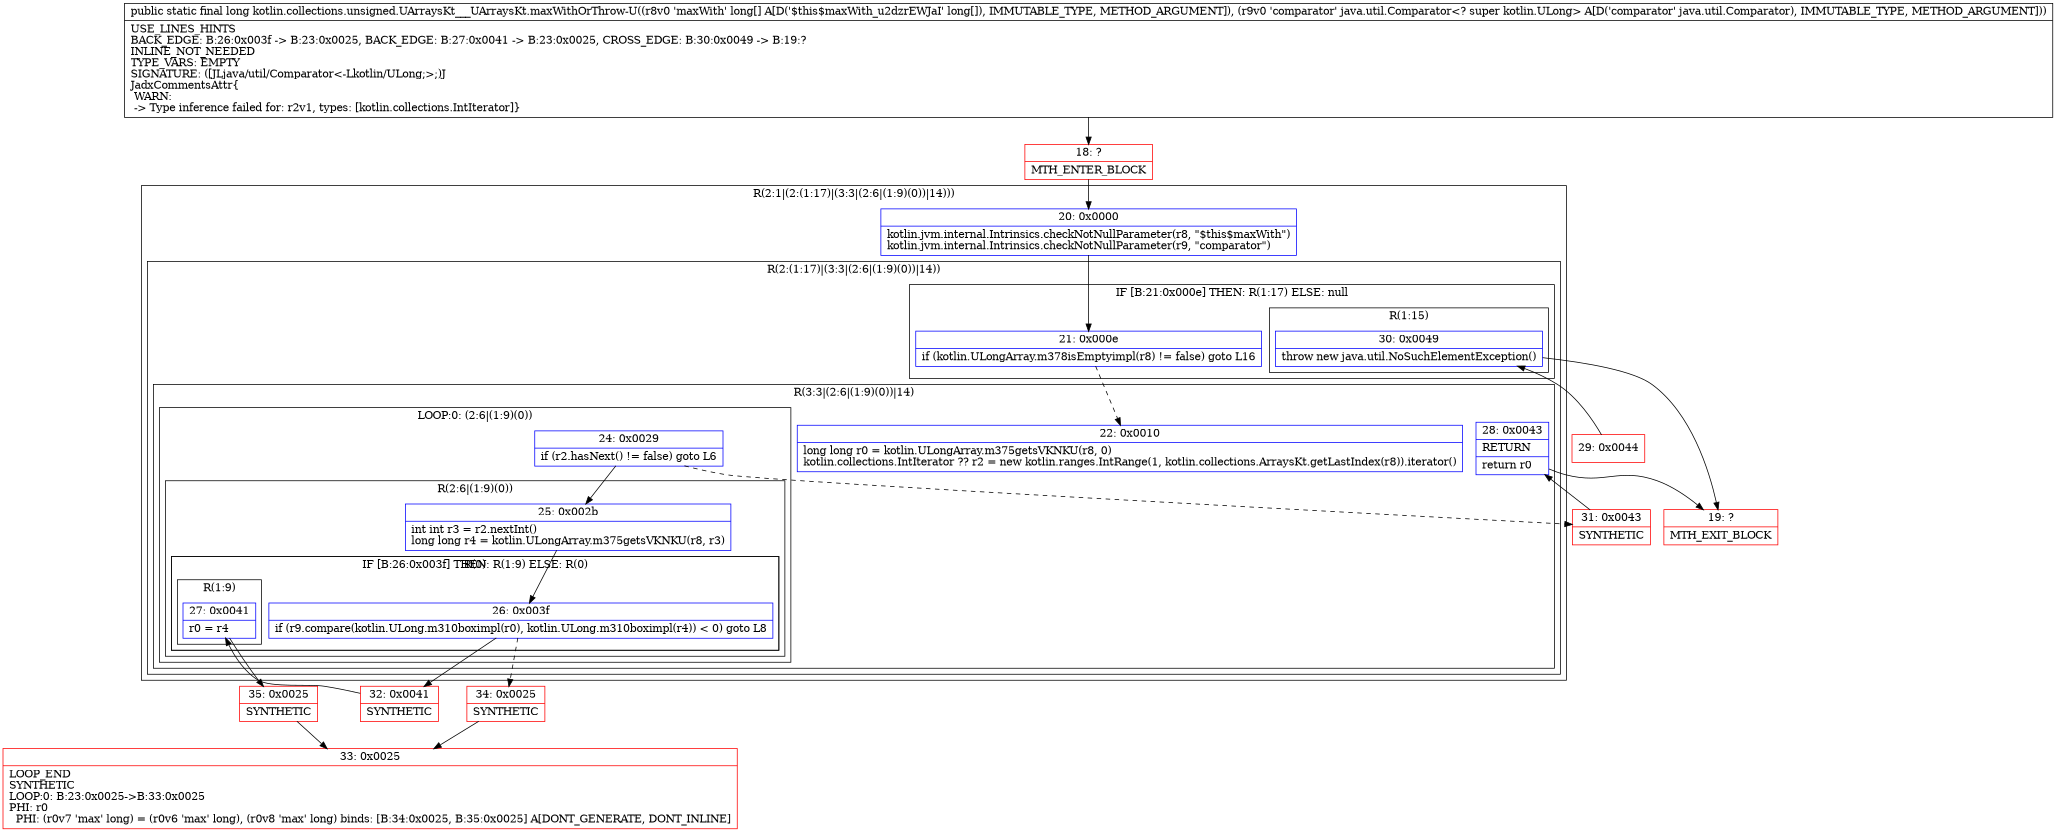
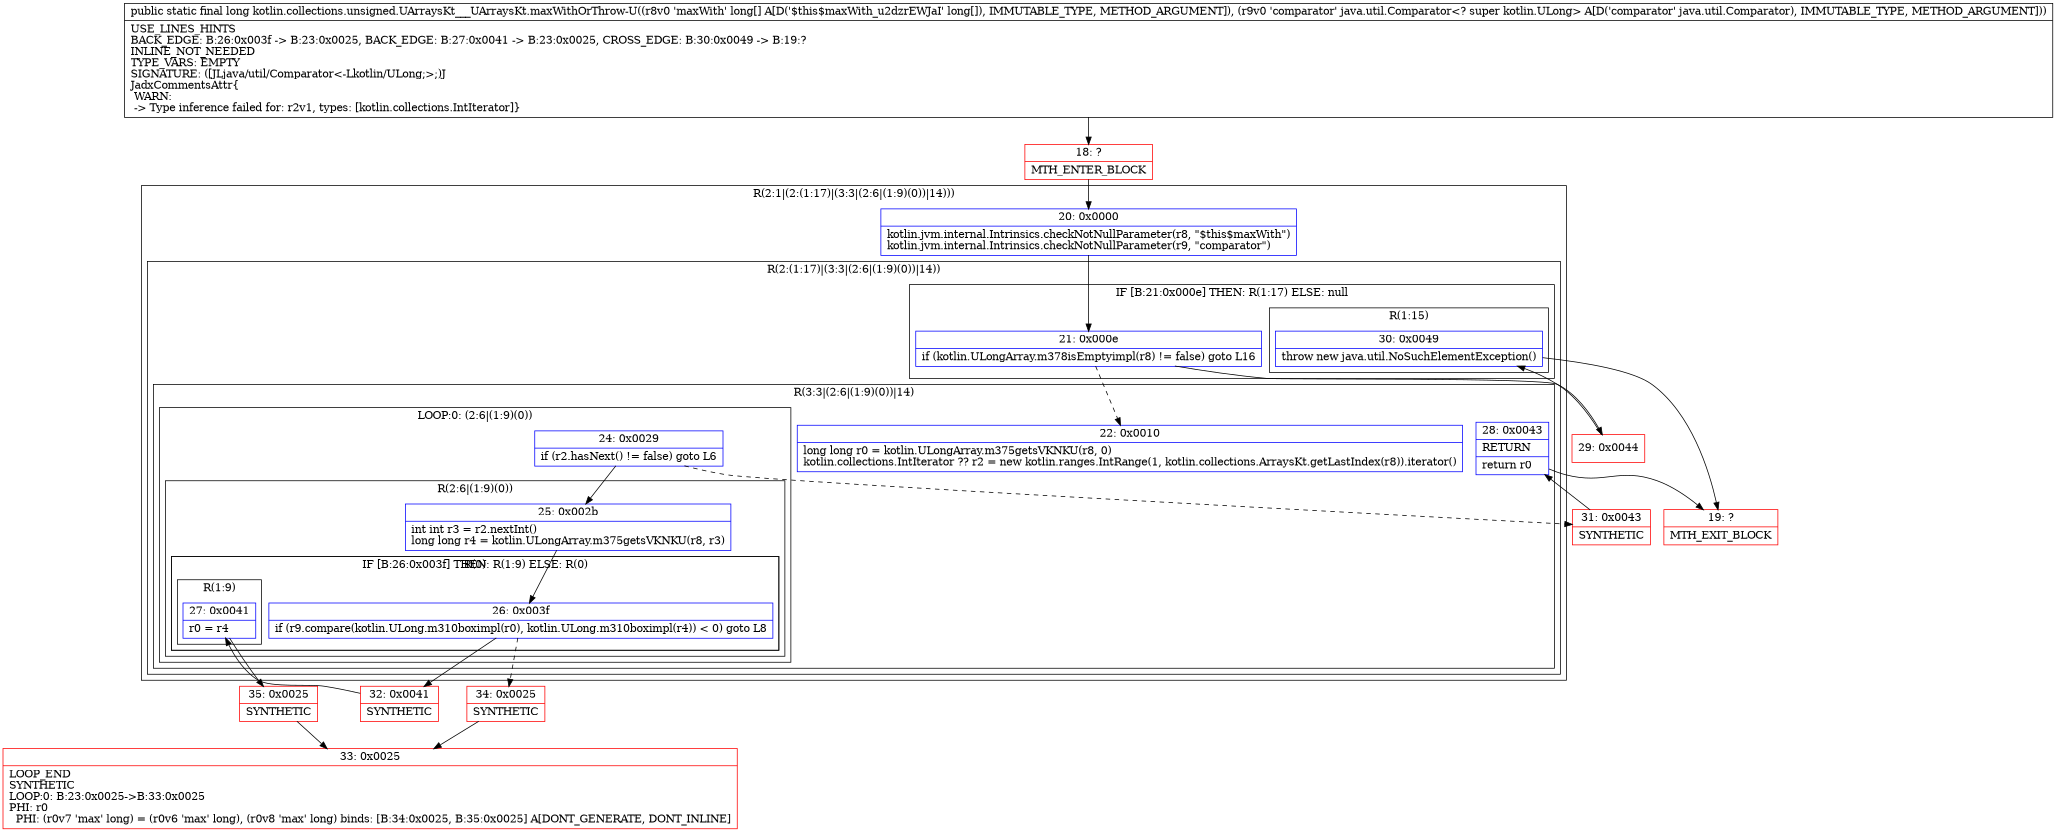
edge "21: 0x000e" -> "29: 0x0044": added
